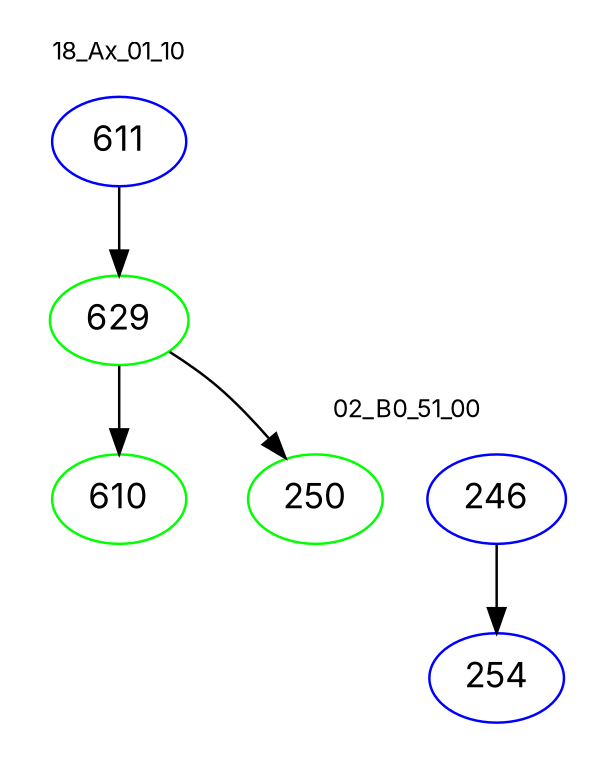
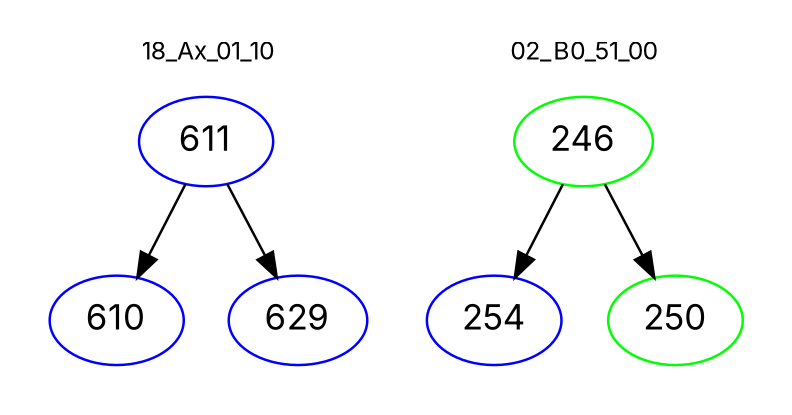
node "629": color green -> blue
edge "629" -> "610": now "611" -> "610"
edge "629" -> "250": now "246" -> "250"
node "610": color green -> blue
node "246": color blue -> green
